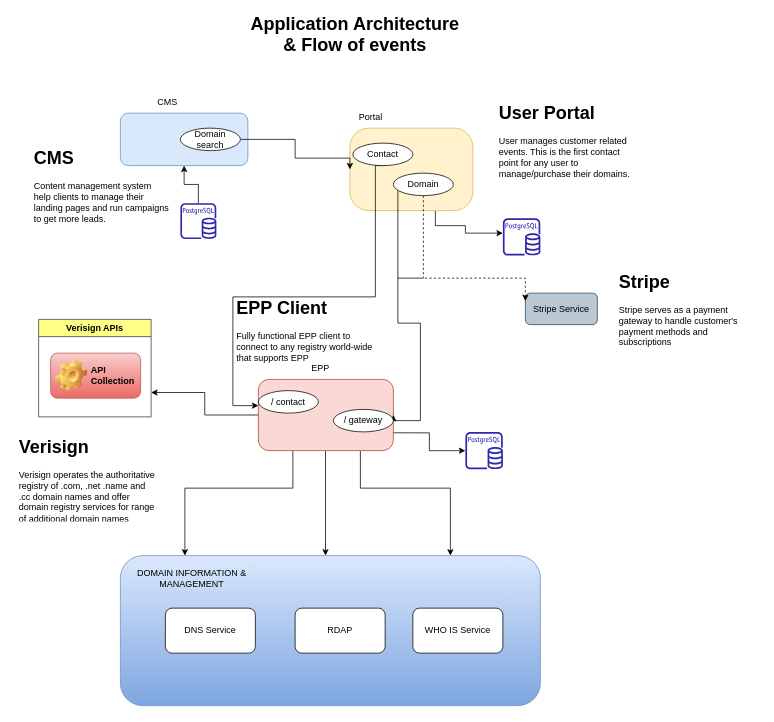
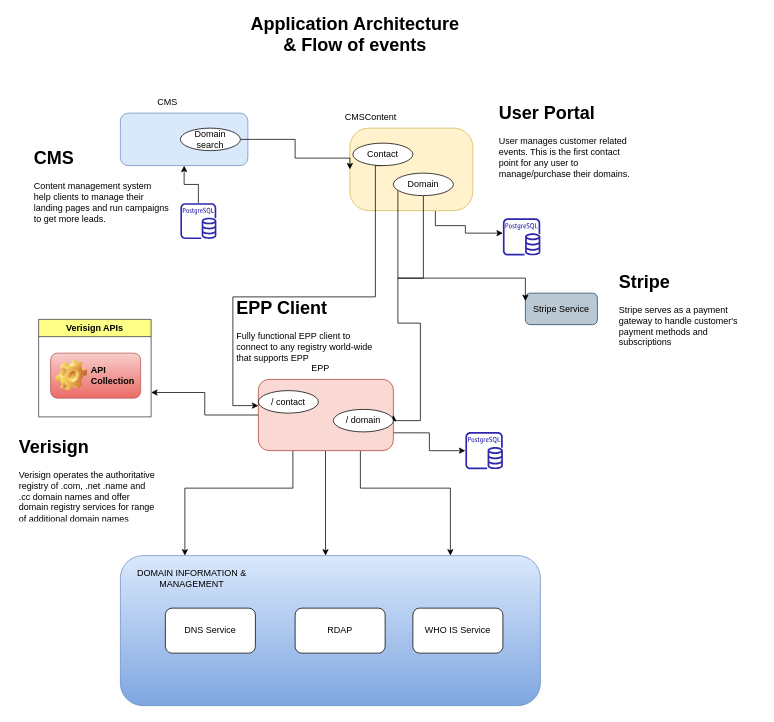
node "Portal": label "Portal" -> "CMSContent"
edge "Domain" -> "Stripe Service": style dashed -> solid
node "/ gateway": label "/ gateway" -> "/ domain"
